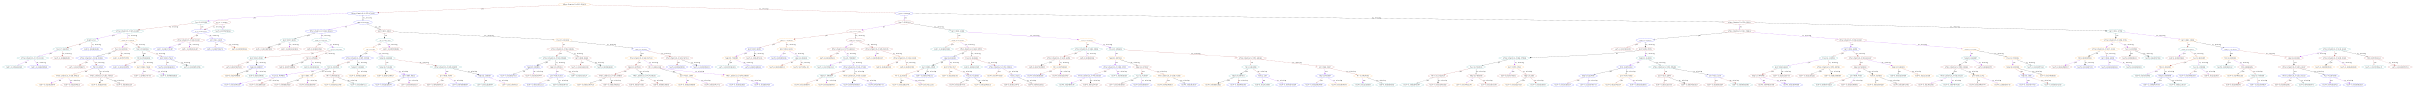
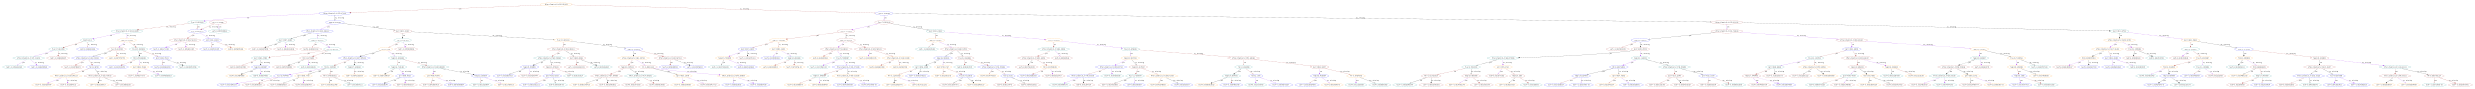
edge "After_Chemical_h<1134.62122" -> "Temp<20.2824993": reversed
edge "TSS<11.9815502" -> "Qair<3905.7793": label "no, missing" -> "yes"
